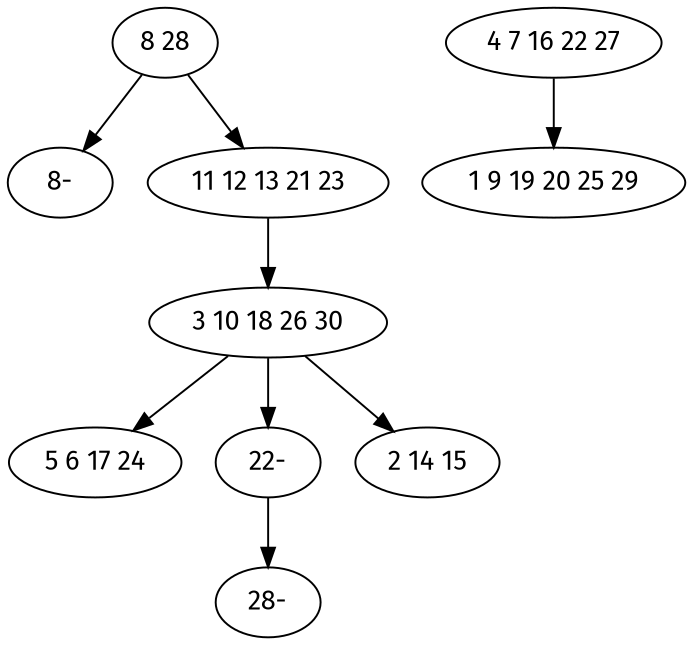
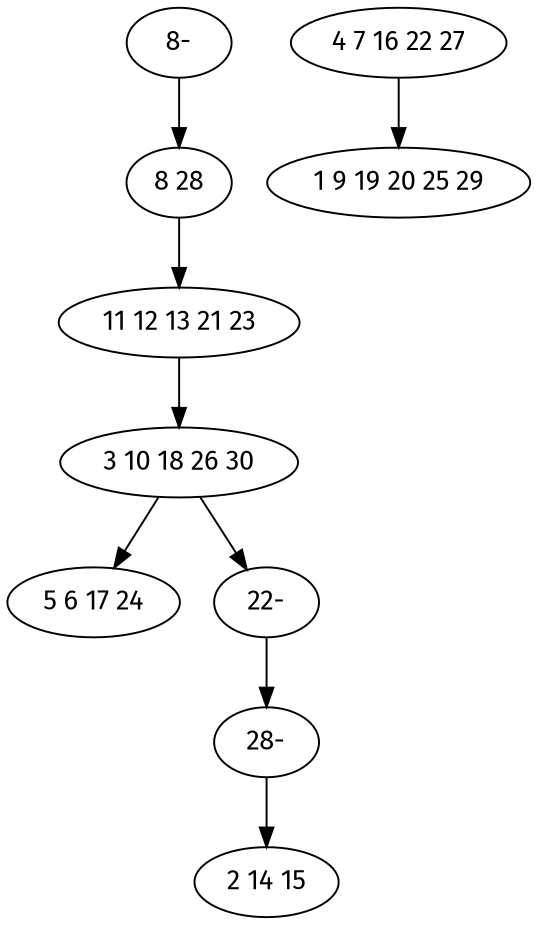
edge "8 28" -> "8-": reversed
edge "3 10 18 26 30" -> "2 14 15": now "28-" -> "2 14 15"
